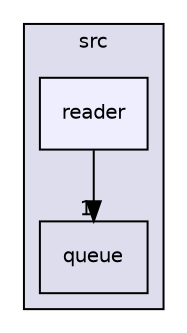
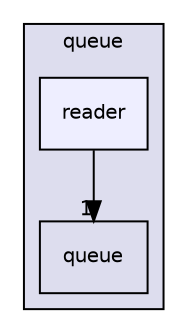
cluster "src": label "src" -> "queue"
